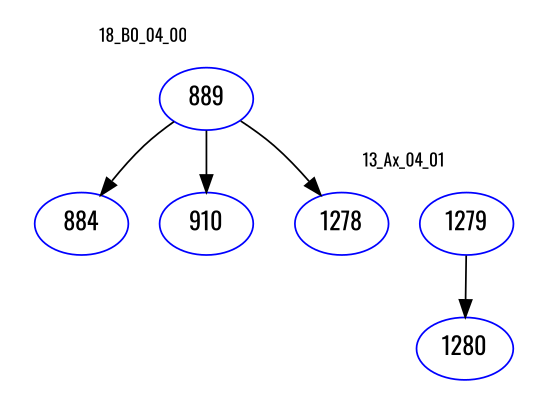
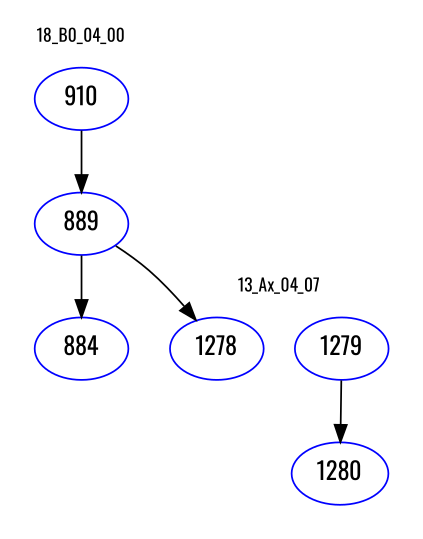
edge "889" -> "910": reversed
cluster "13_Ax_04_01": label "13_Ax_04_01" -> "13_Ax_04_07"
